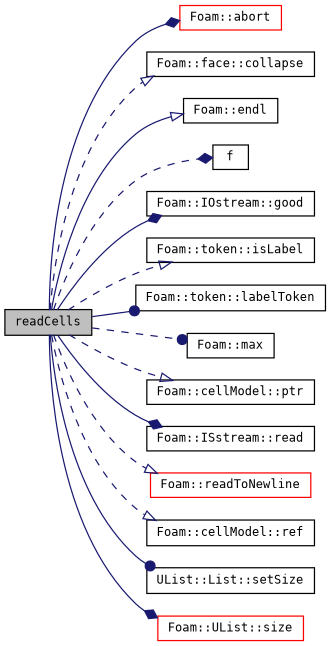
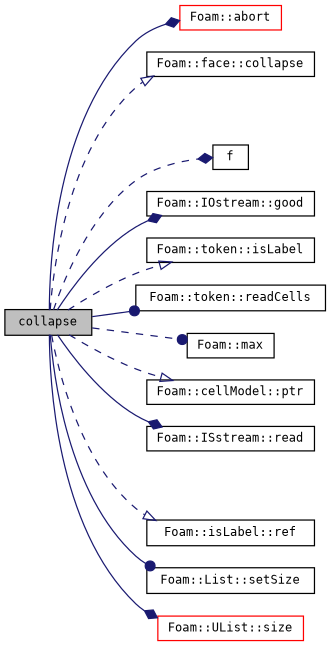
node "Foam::endl": removed
node "Foam::token::labelToken": label "Foam::token::labelToken" -> "Foam::token::readCells"
node "readCells": label "readCells" -> "collapse"
node "Foam::readToNewline": removed
node "Foam::cellModel::ref": label "Foam::cellModel::ref" -> "Foam::isLabel::ref"
node "UList::List::setSize": label "UList::List::setSize" -> "Foam::List::setSize"
